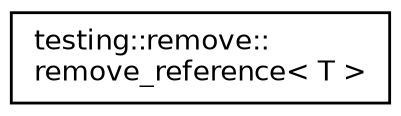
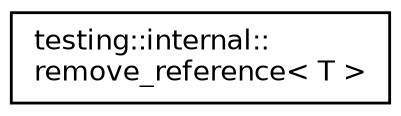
node "testing::remove:: remove_reference< T >": label "testing::remove:: remove_reference< T >" -> "testing::internal:: remove_reference< T >"
